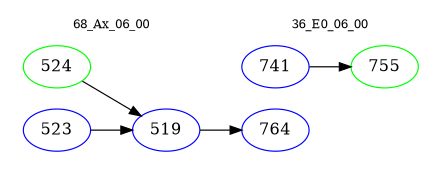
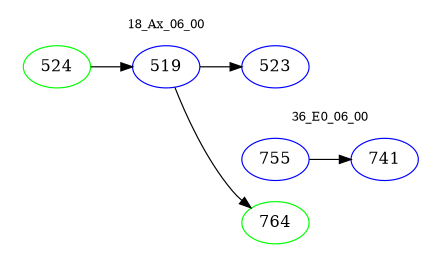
cluster "68_Ax_06_00": label "68_Ax_06_00" -> "18_Ax_06_00"
edge "741" -> "755": reversed
node "755": color green -> blue
edge "523" -> "519": reversed
node "764": color blue -> green
